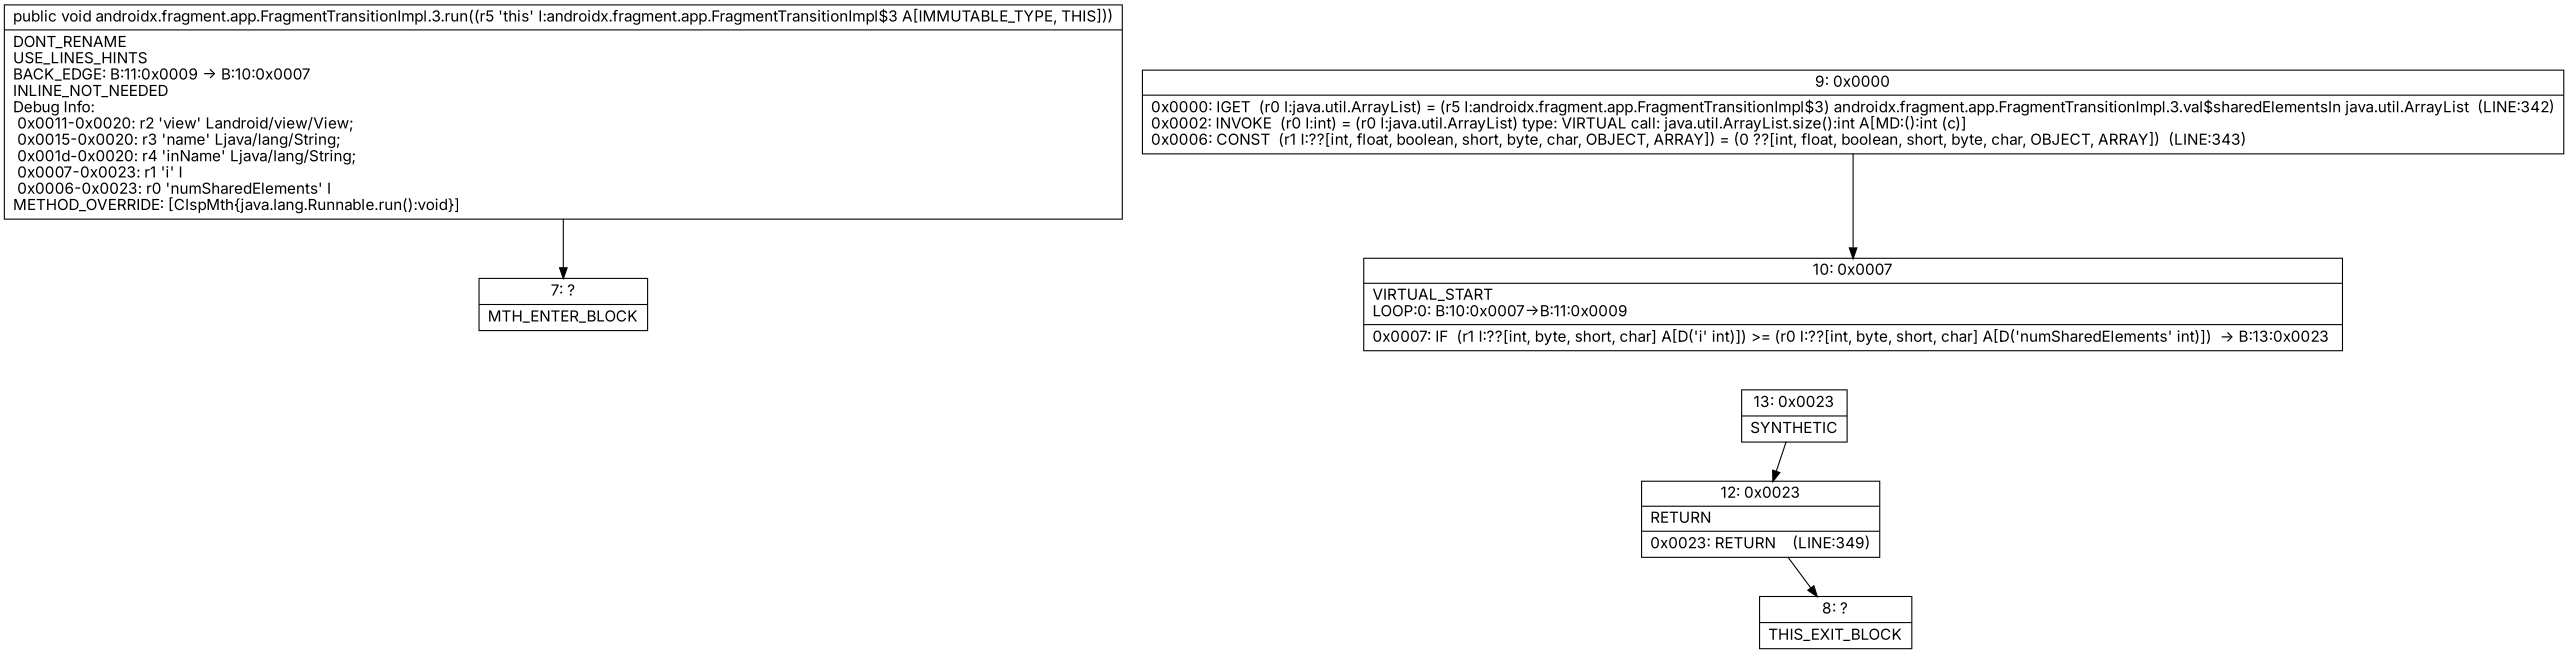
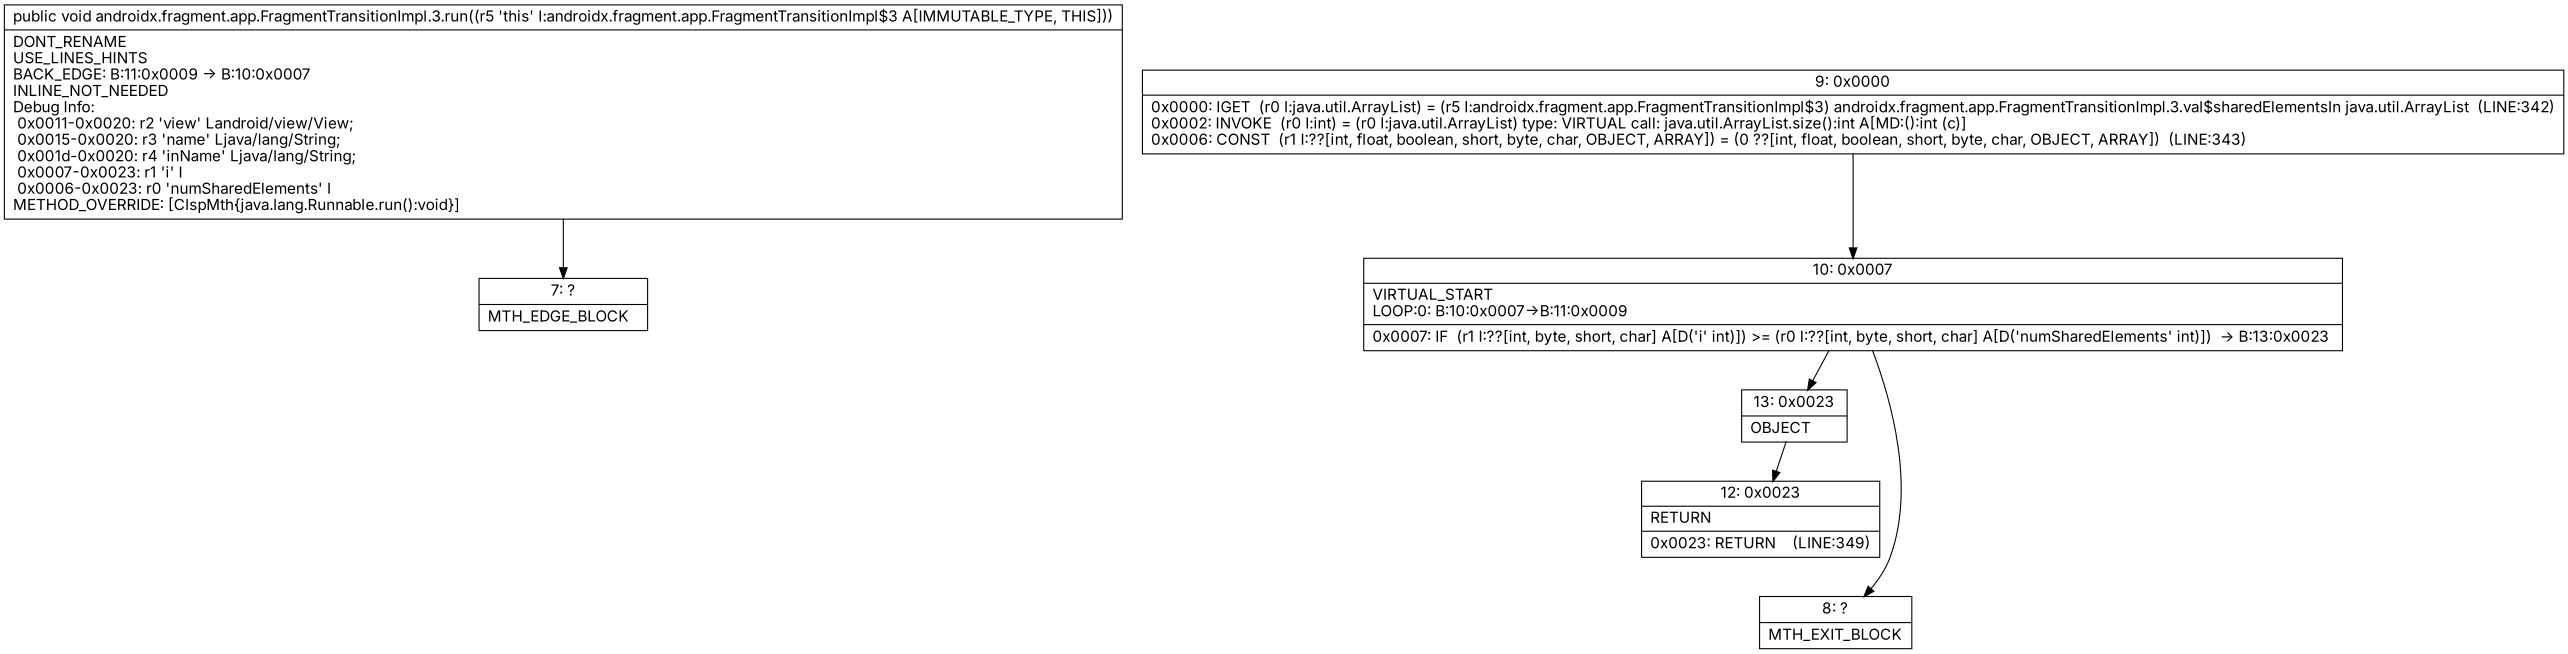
node "7: ?": text "MTH_ENTER_BLOCK" -> "MTH_EDGE_BLOCK"
edge "10: 0x0007" -> "13: 0x0023": added
node "13: 0x0023": text "SYNTHETIC" -> "OBJECT"
edge "12: 0x0023" -> "8: ?": now "10: 0x0007" -> "8: ?"
node "8: ?": text "THIS_EXIT_BLOCK" -> "MTH_EXIT_BLOCK"
